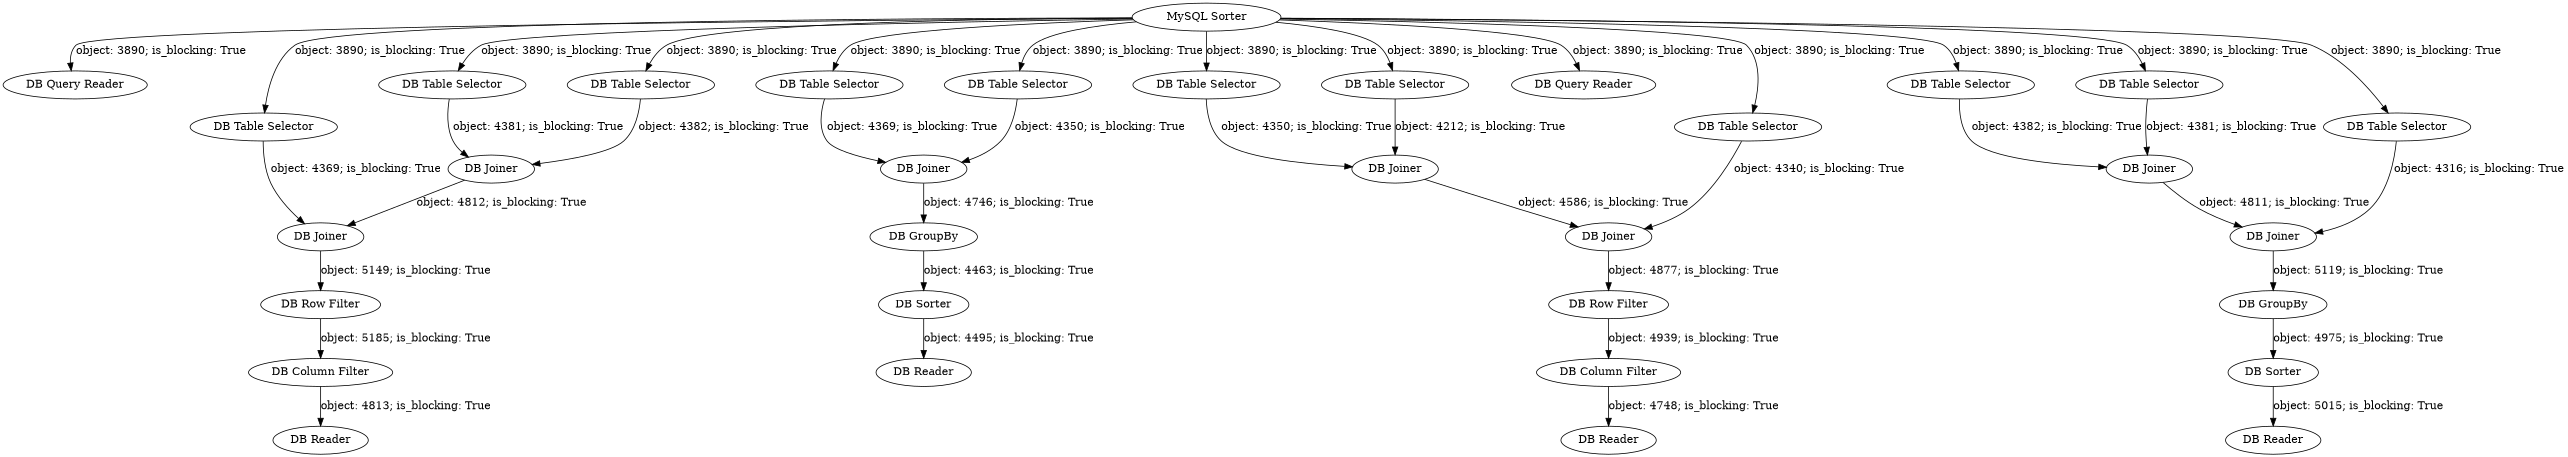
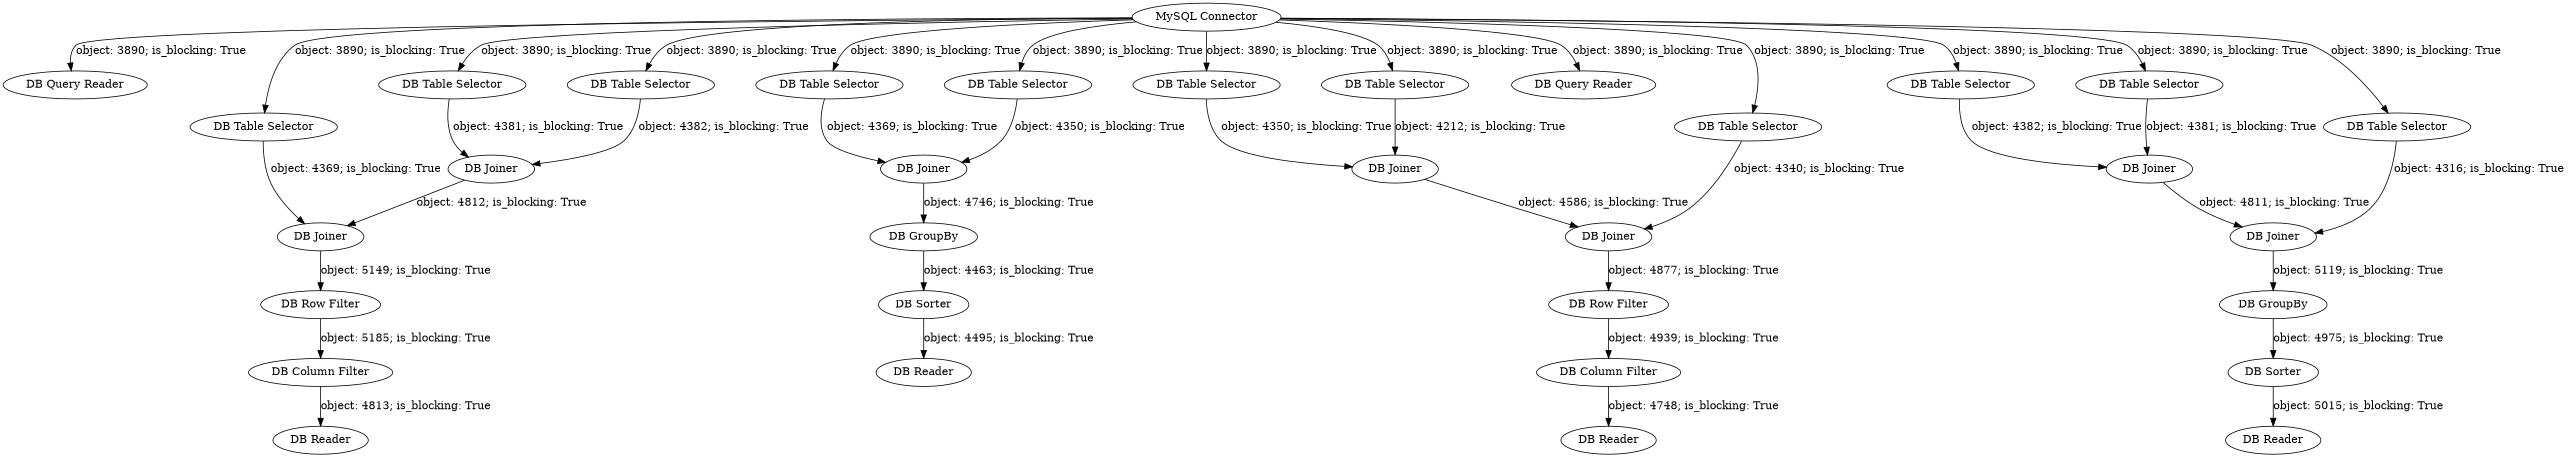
node "MySQL Sorter": label "MySQL Sorter" -> "MySQL Connector"
